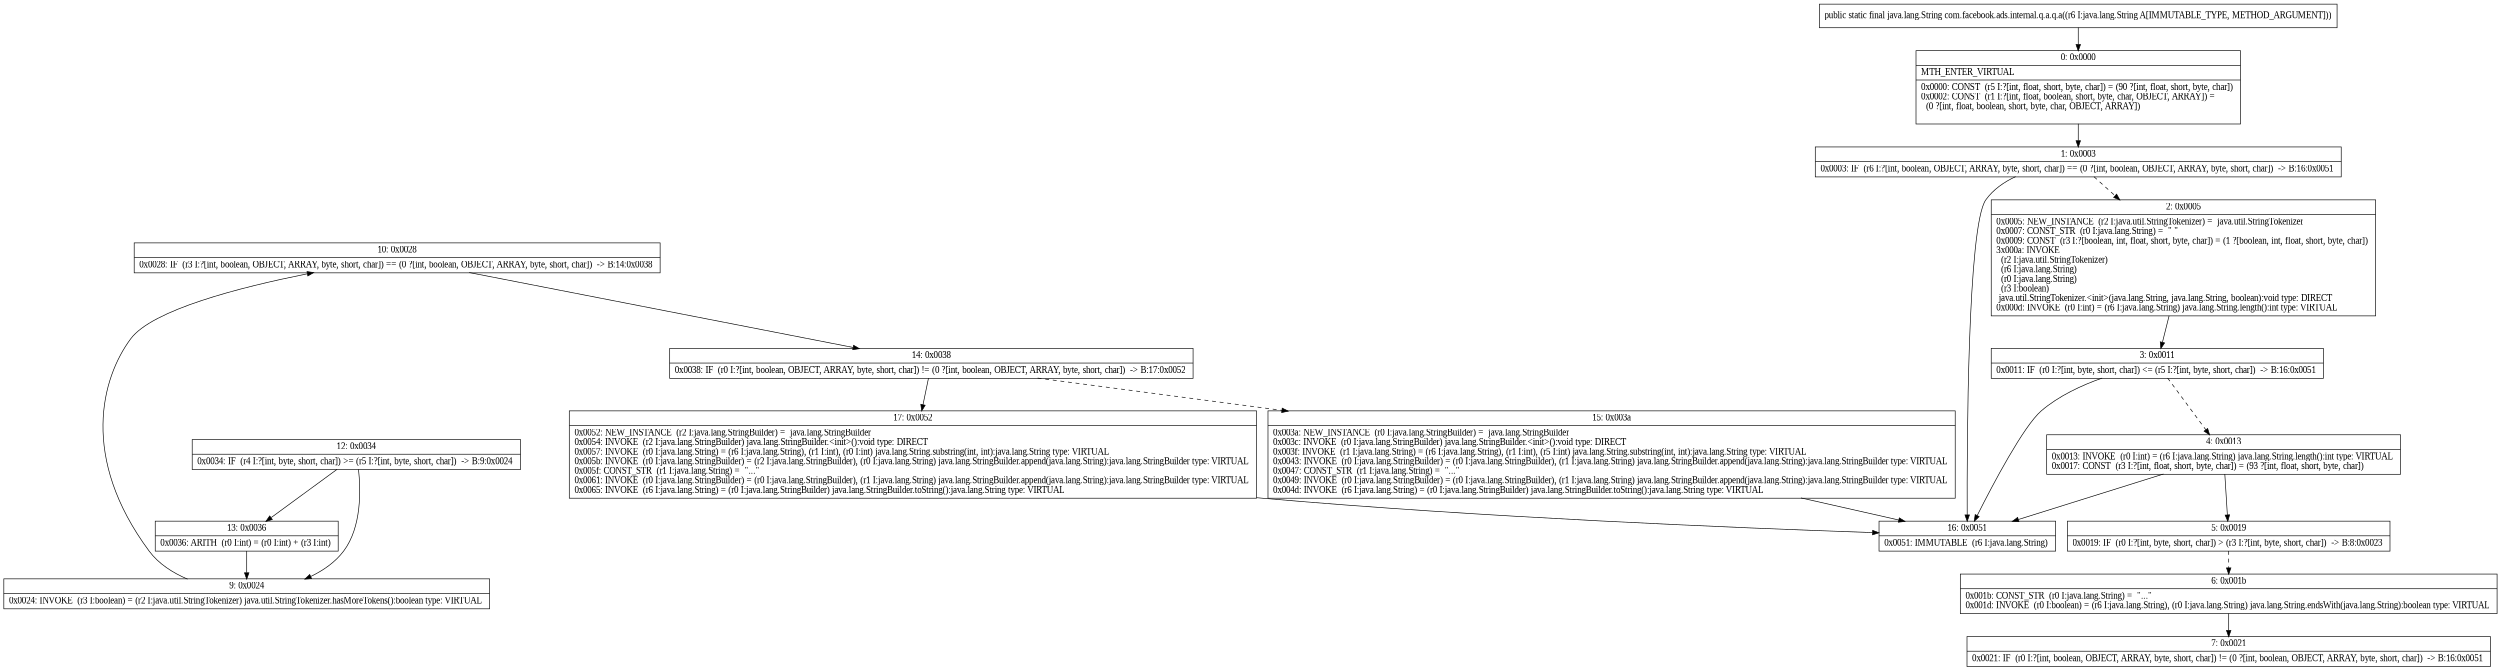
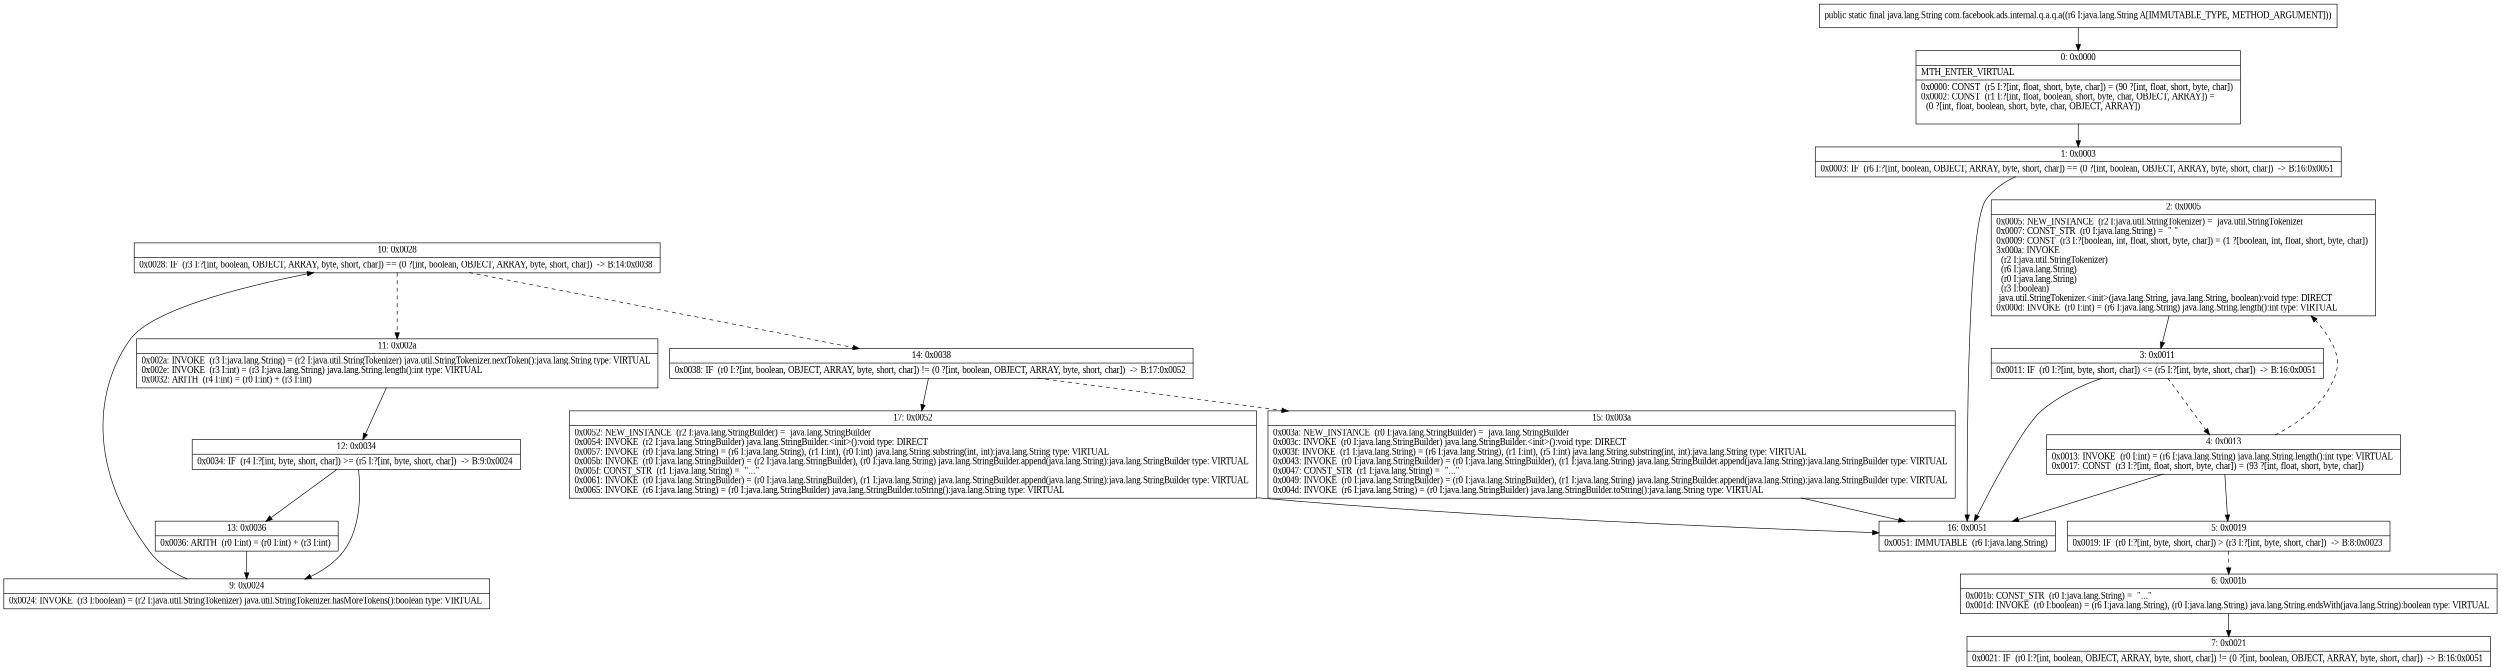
edge "1: 0x0003" -> "2: 0x0005": now "4: 0x0013" -> "2: 0x0005"
edge "10: 0x0028" -> "14: 0x0038": style solid -> dashed
node "11: 0x002a": added
